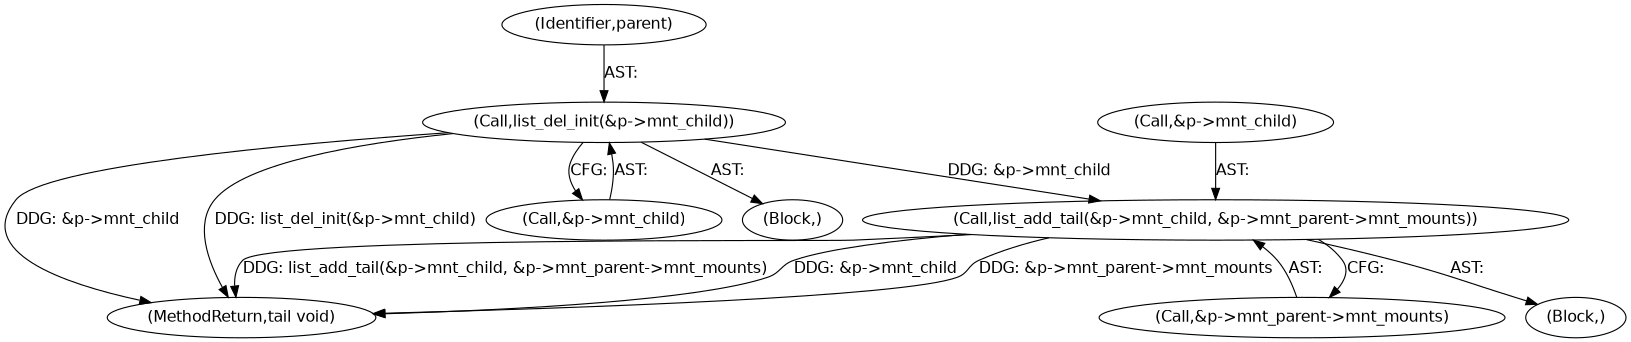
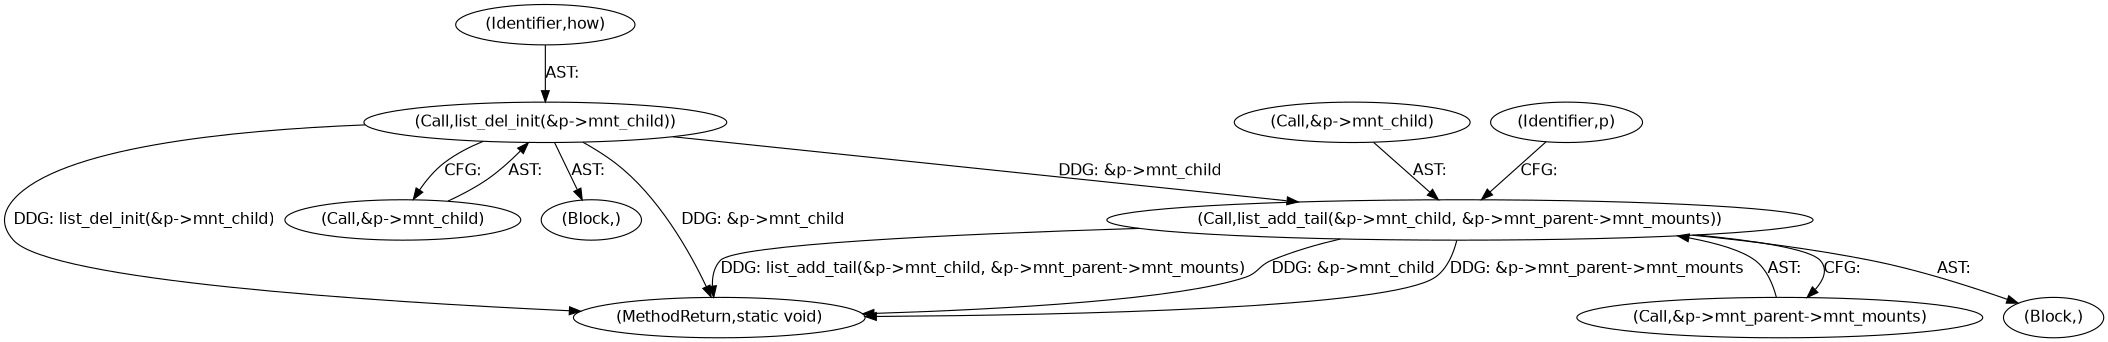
node "(Identifier,parent)": label "(Identifier,parent)" -> "(Identifier,how)"
node "(Identifier,p)": added
node "(MethodReturn,tail void)": label "(MethodReturn,tail void)" -> "(MethodReturn,static void)"
